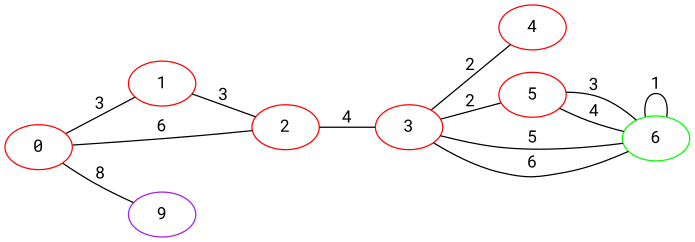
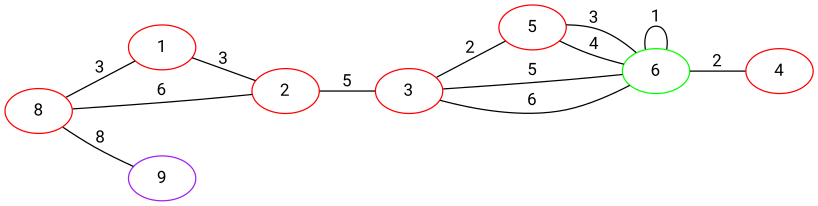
edge "4" -- "3": now "4" -- "6"
edge "2" -- "3": label "4" -> "5"
node "0": label "0" -> "8"
